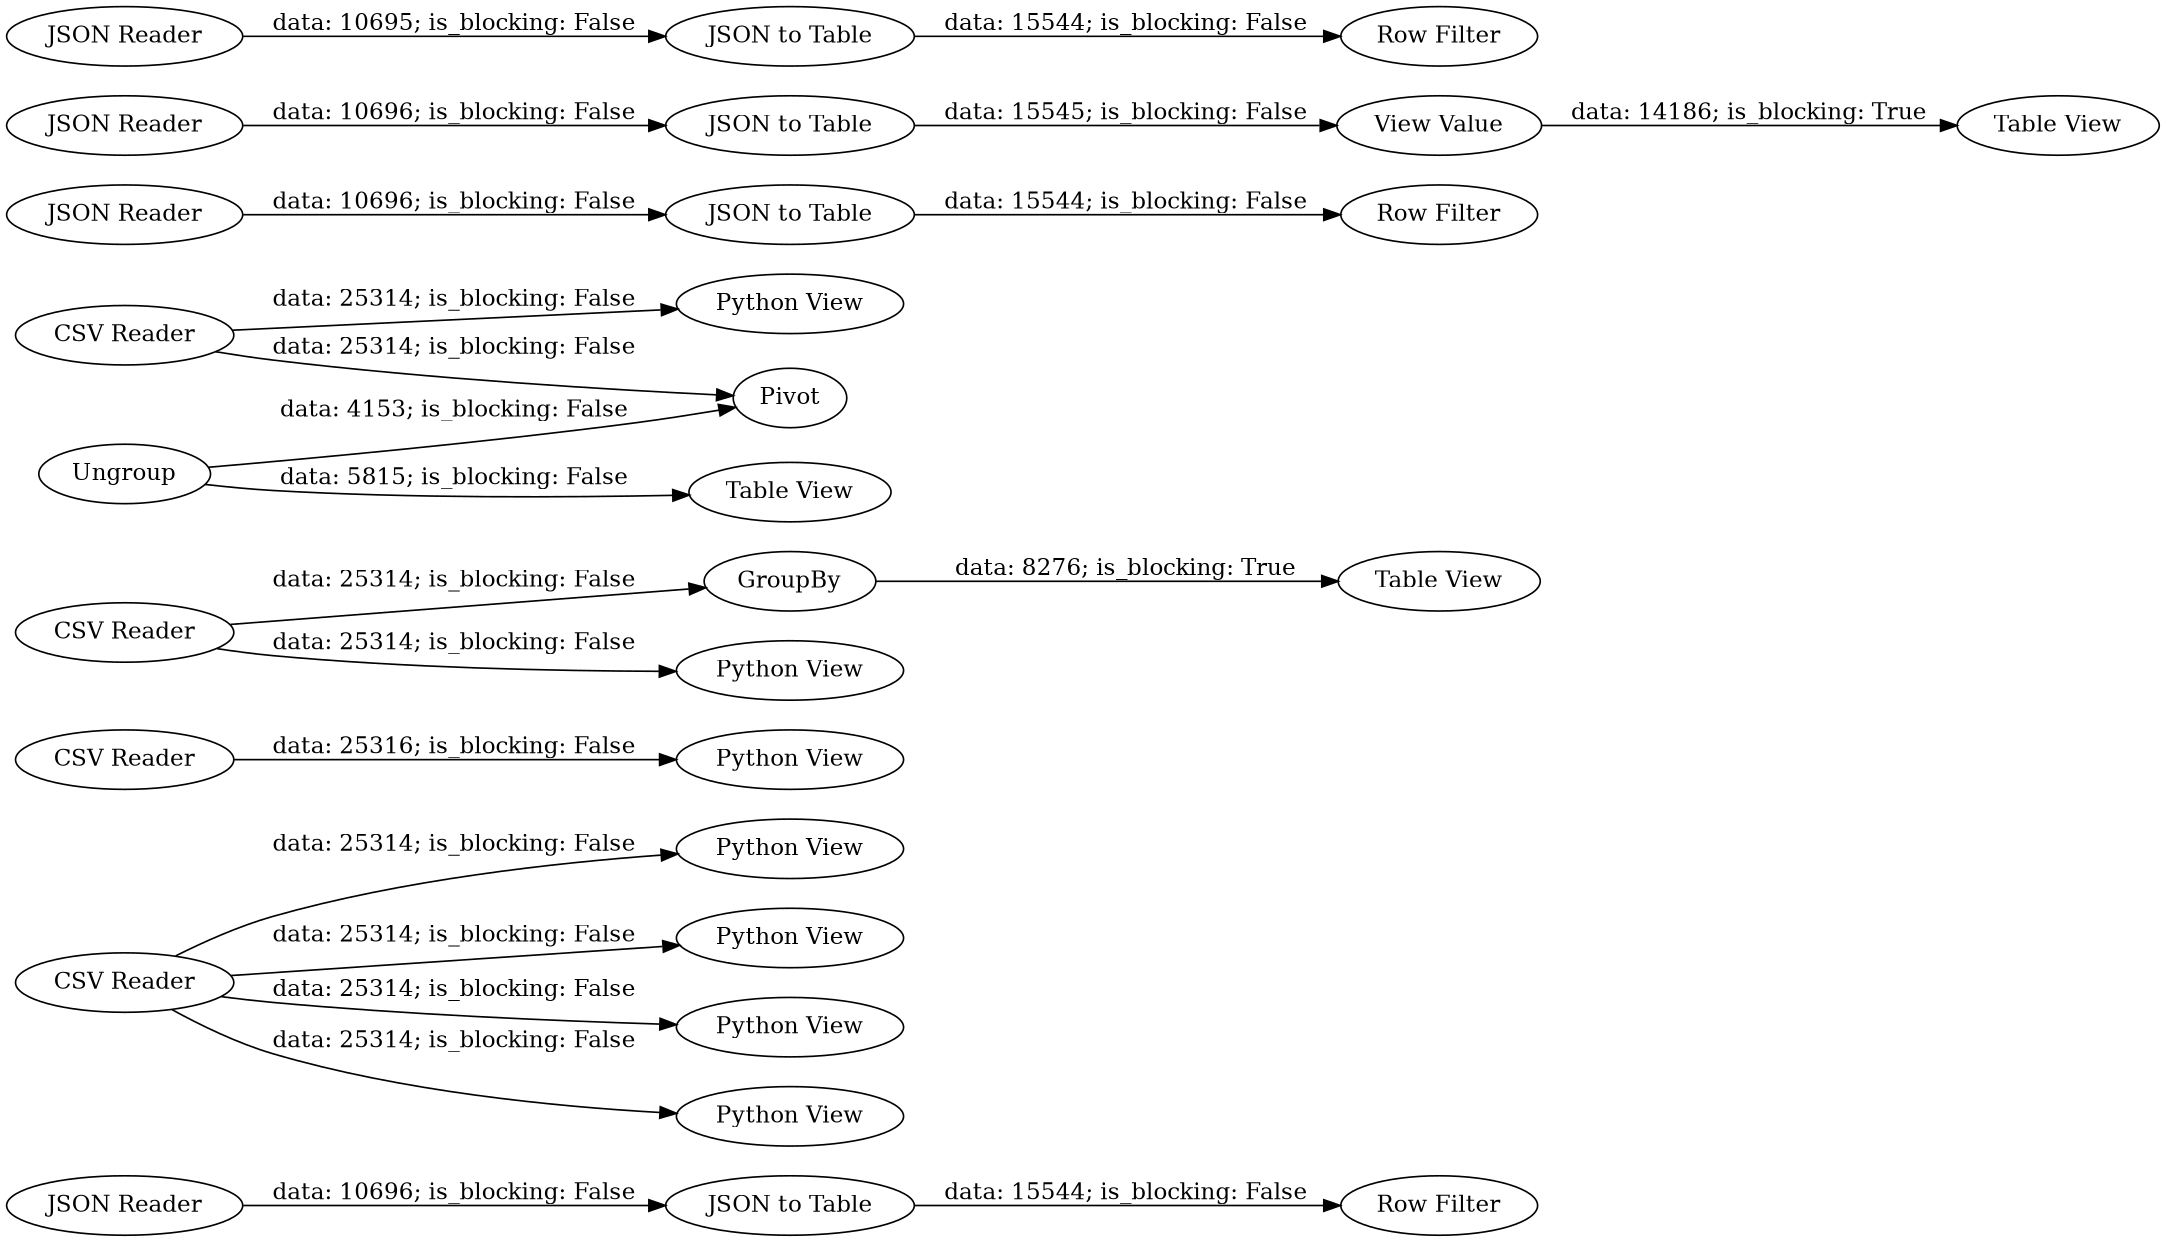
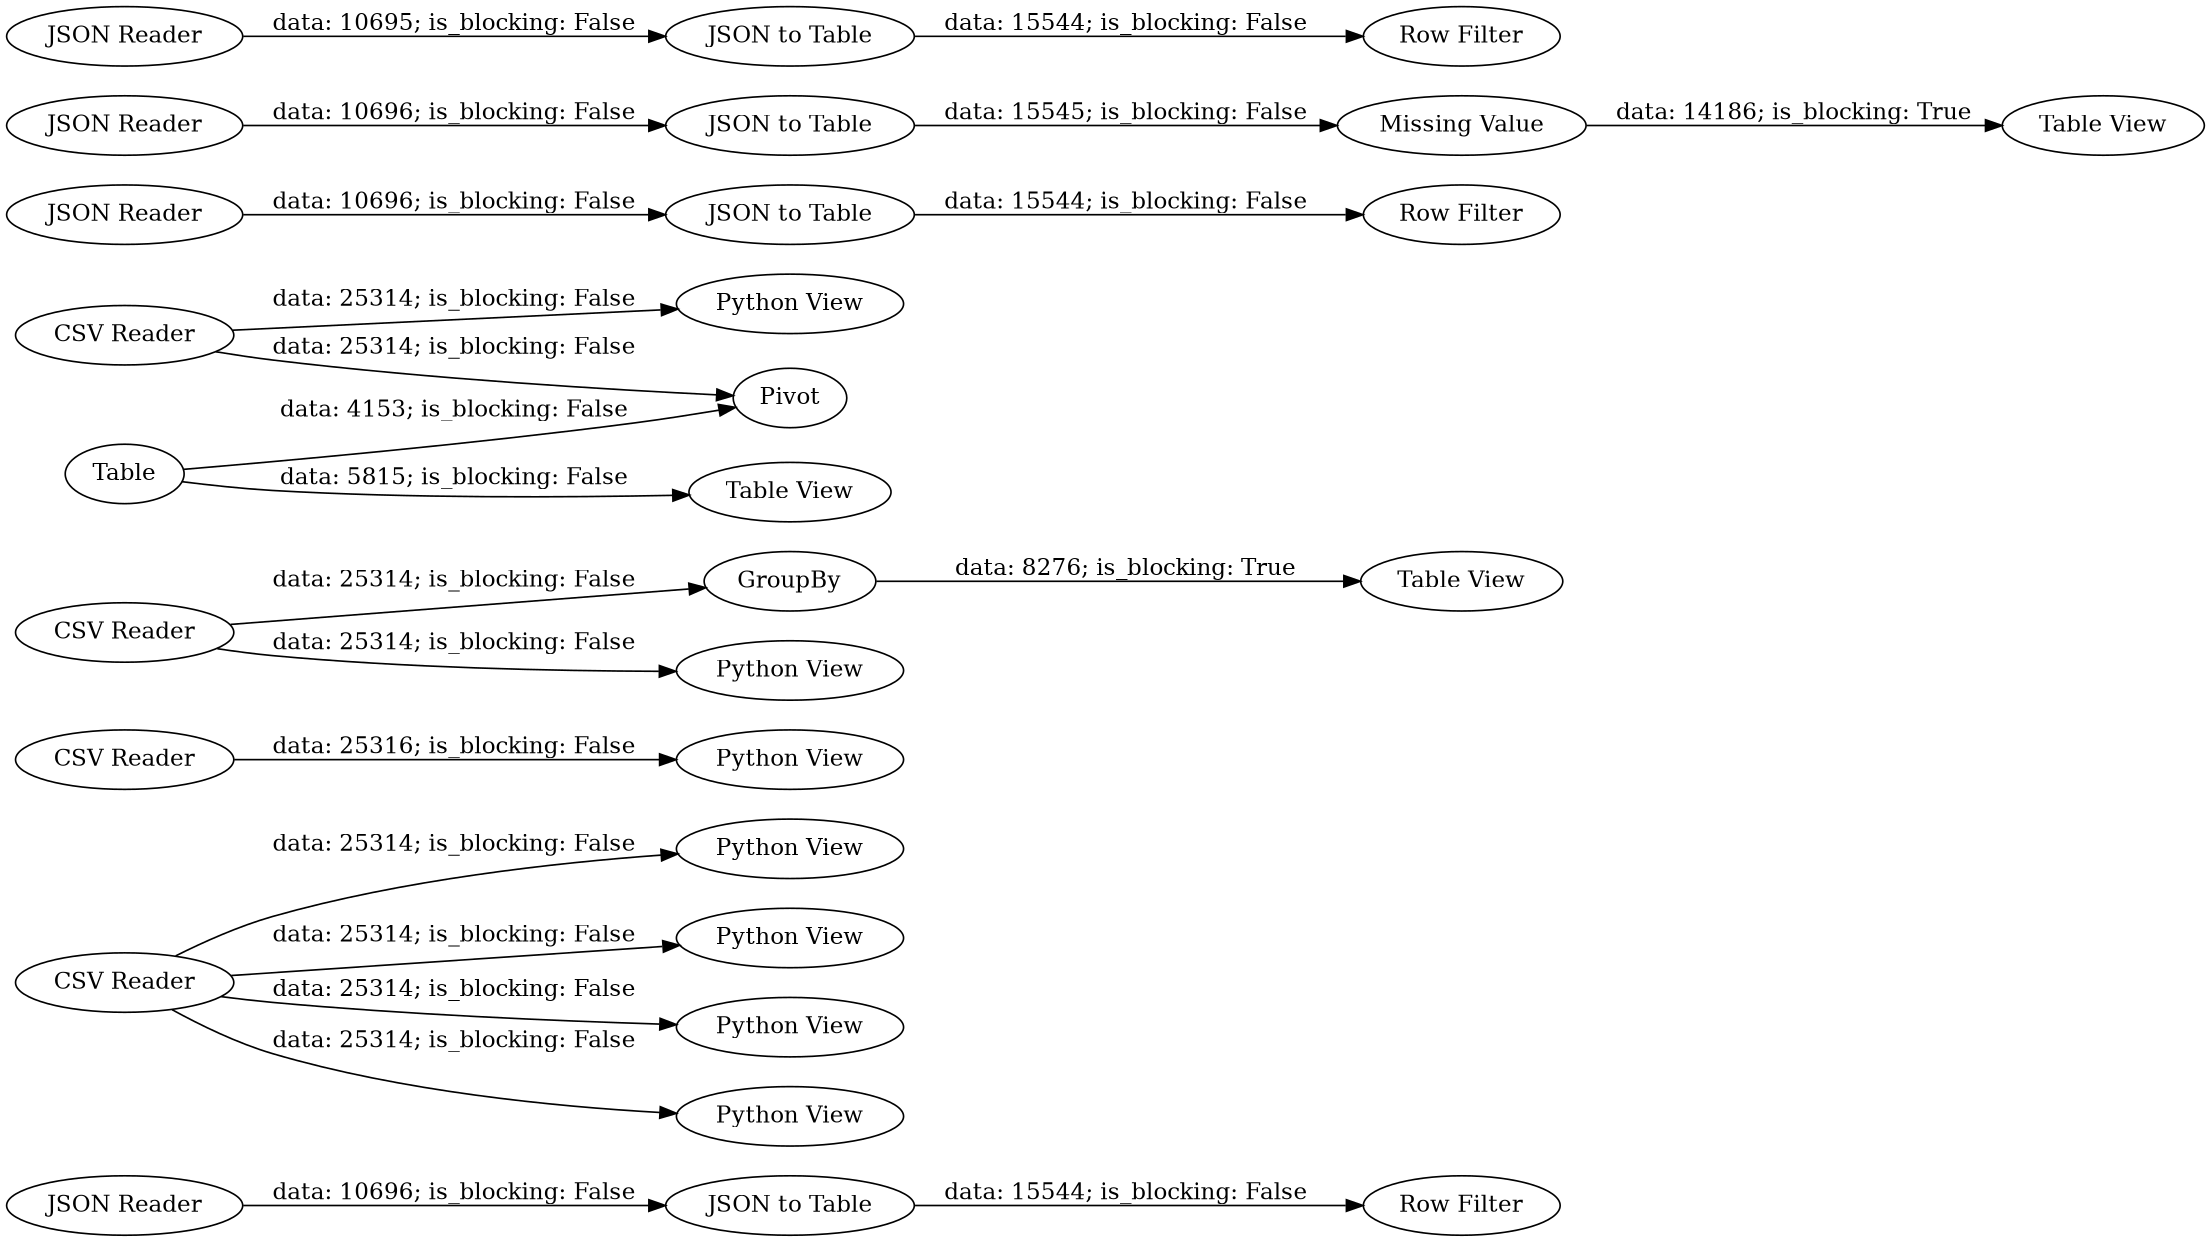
node "View Value": label "View Value" -> "Missing Value"
node "Ungroup": label "Ungroup" -> "Table"
